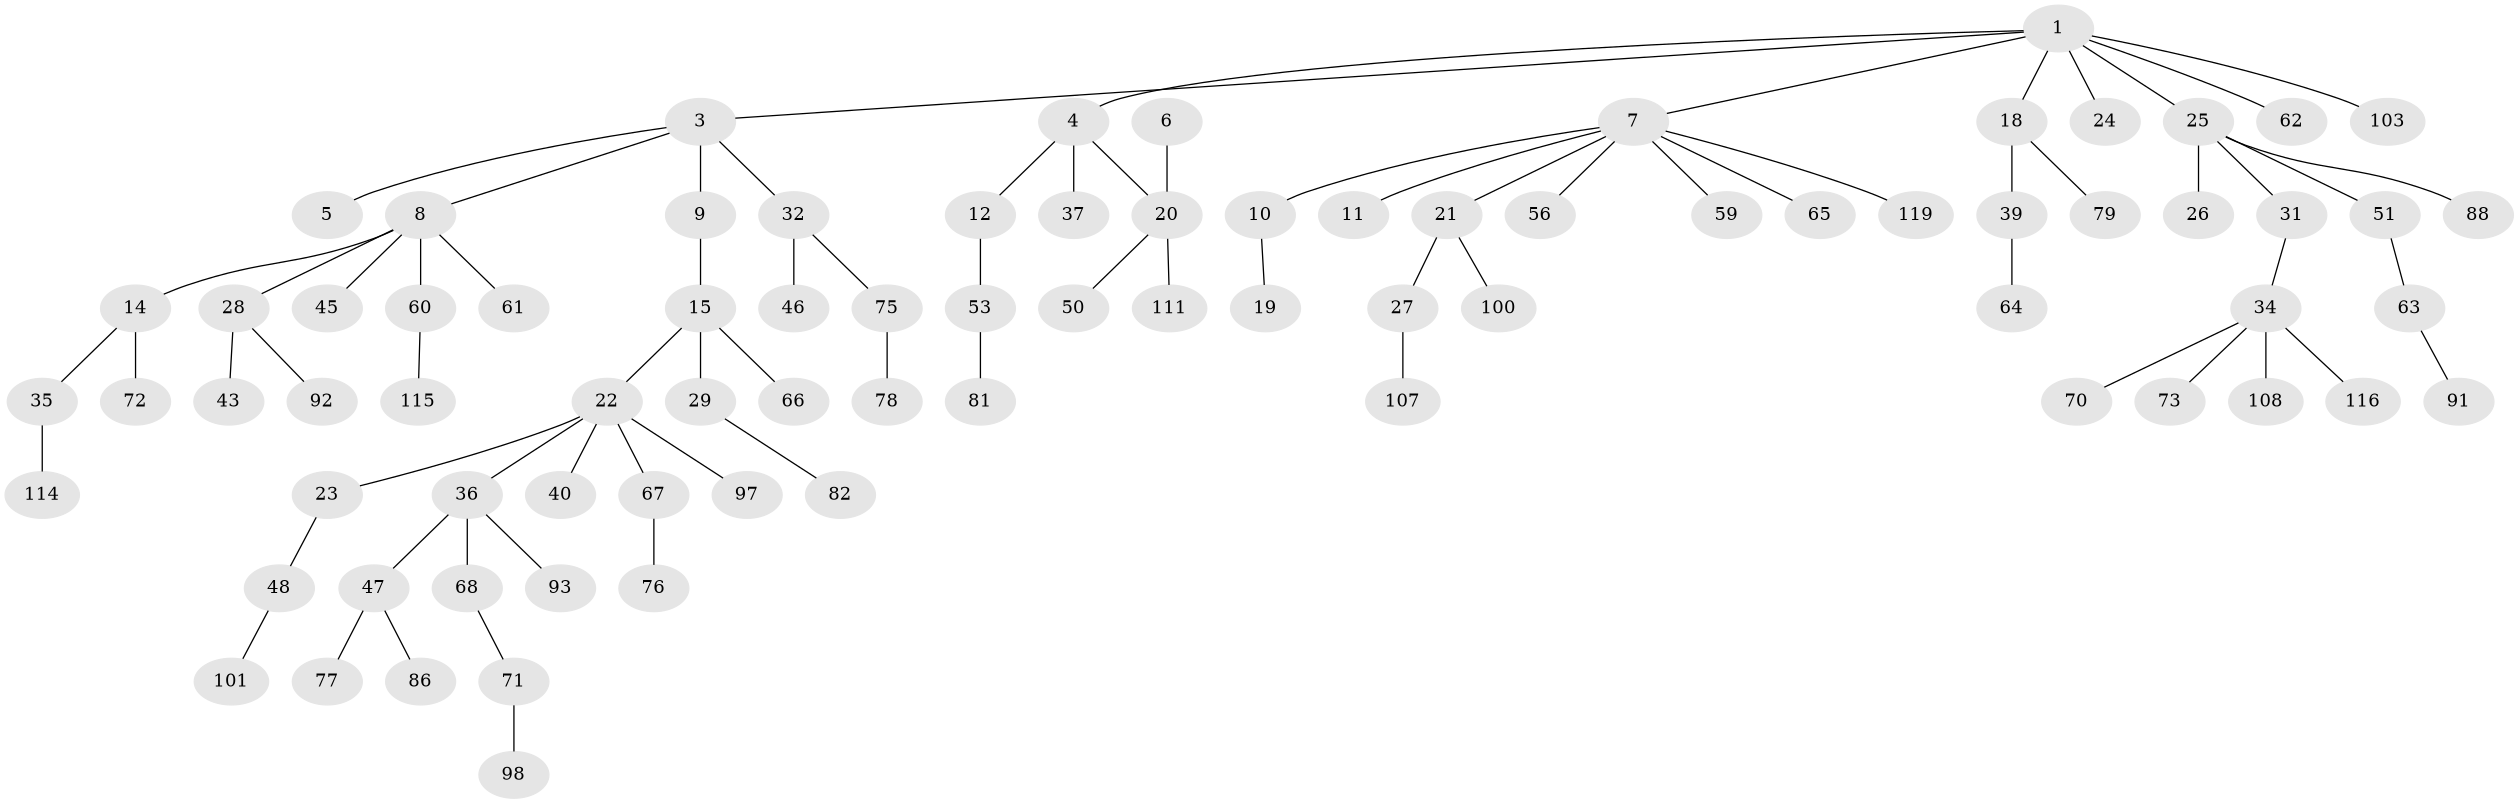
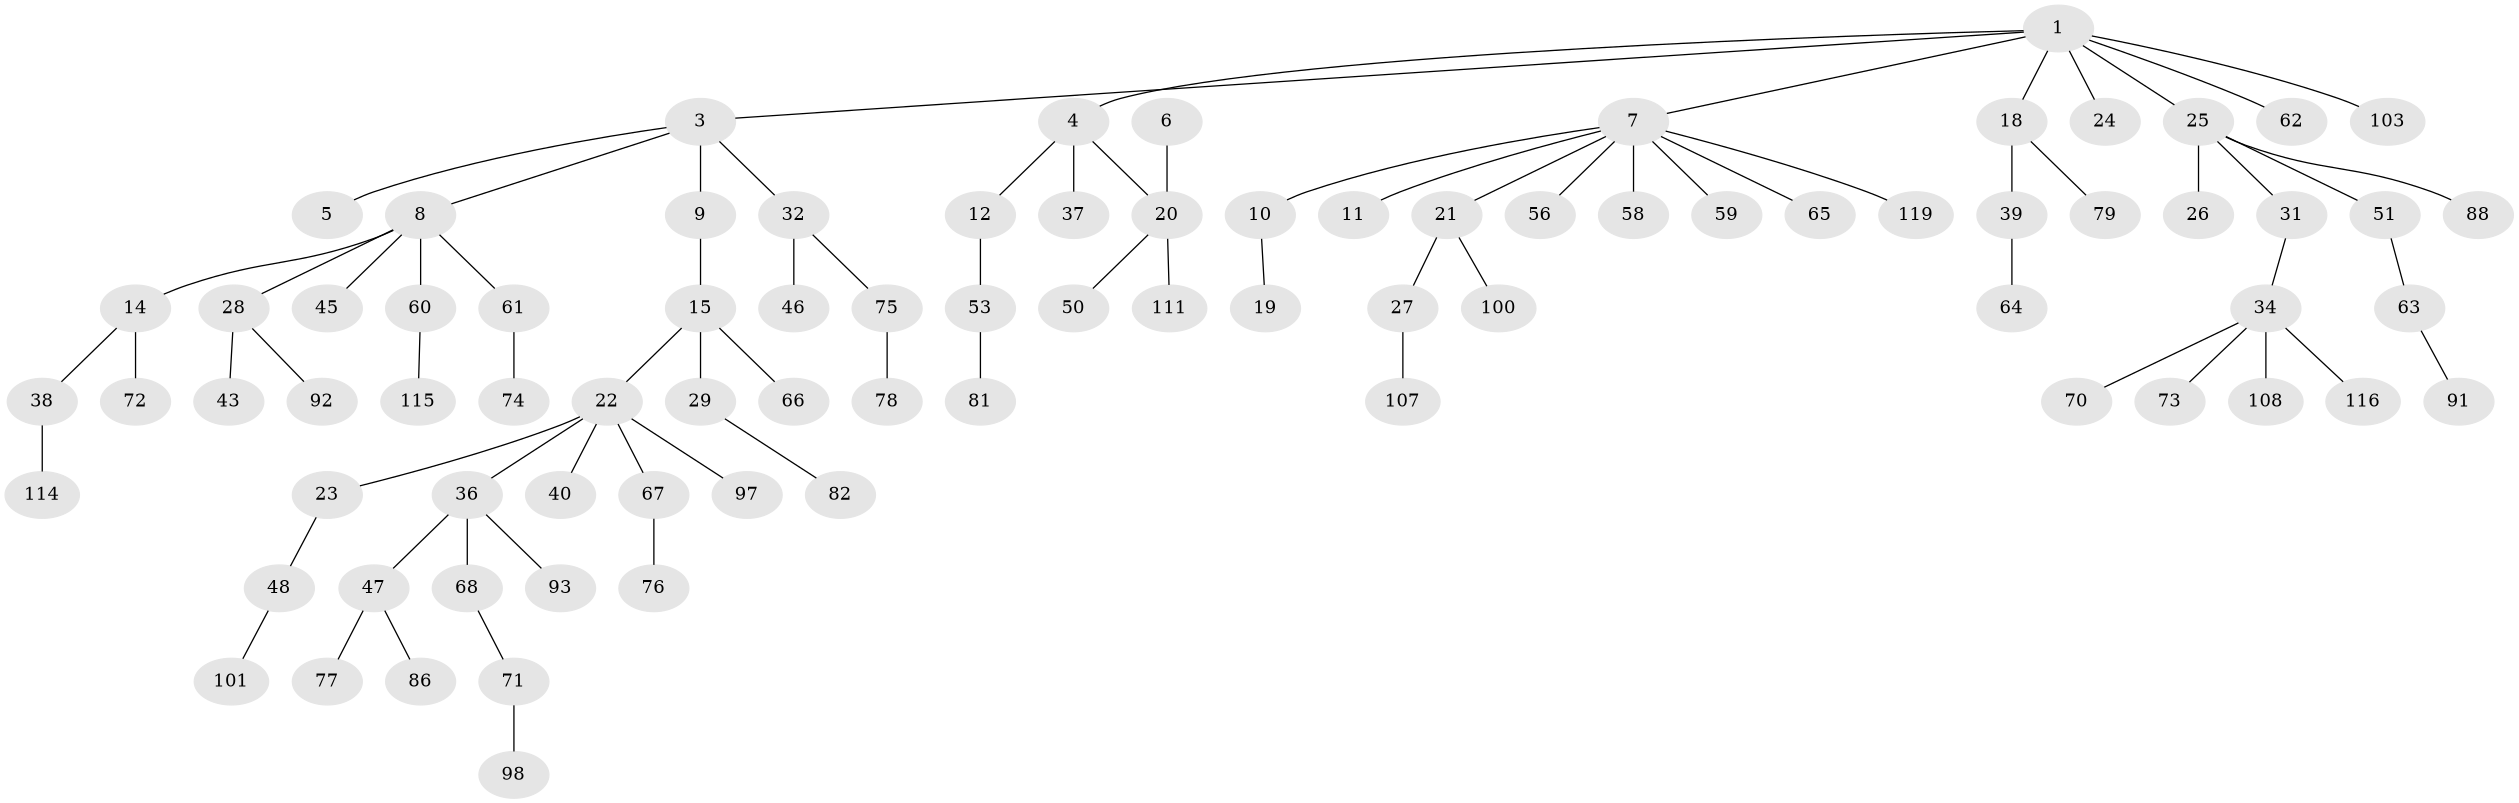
node "58": added
node "35": label "35" -> "38"
node "74": added
